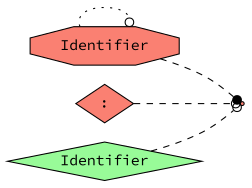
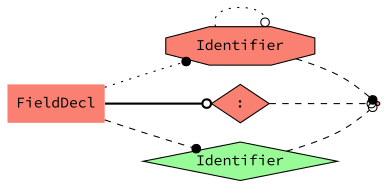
node "FieldDecl": added
